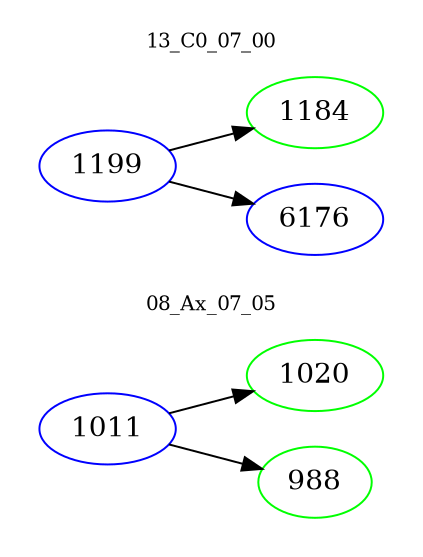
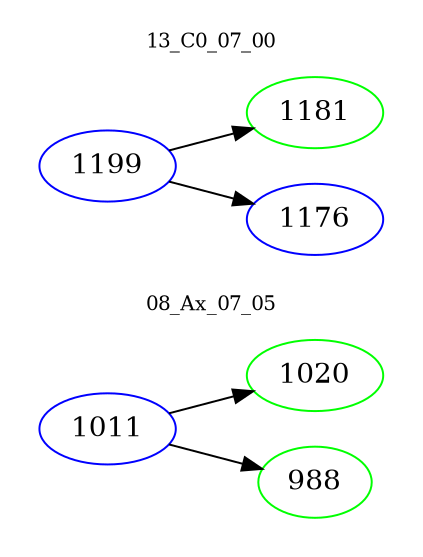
node "1184": label "1184" -> "1181"
node "6176": label "6176" -> "1176"
